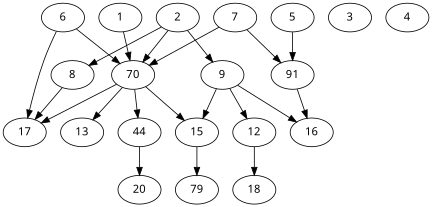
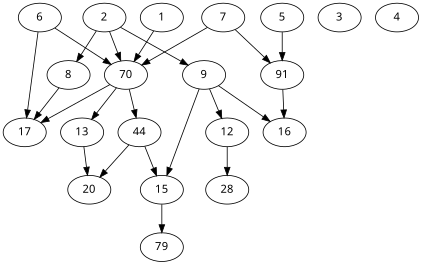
edge "70" -> "15": now "44" -> "15"
edge "13" -> "20": added
node "18": label "18" -> "28"
